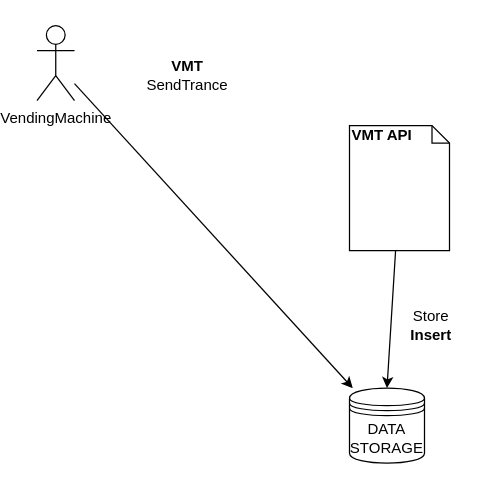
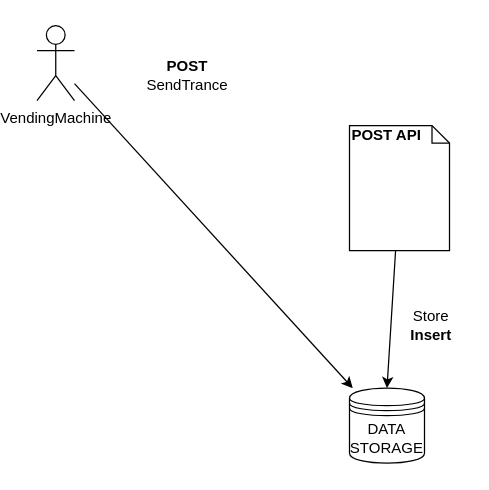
node "VMT SendTrance": label "VMT SendTrance" -> "POST SendTrance"
node "VMT API": label "VMT API" -> "POST API"
